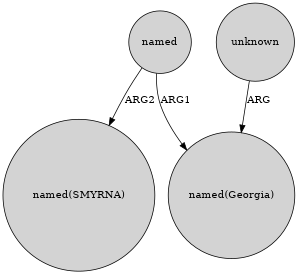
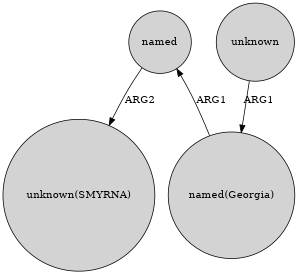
edge "unknown" -> "named(Georgia)": label "ARG" -> "ARG1"
edge "named" -> "named(Georgia)": reversed
node "named(SMYRNA)": label "named(SMYRNA)" -> "unknown(SMYRNA)"
